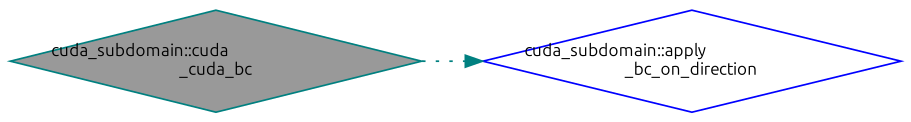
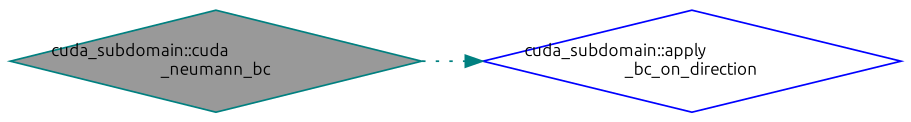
node "cuda_subdomain::cuda _cuda_bc": label "cuda_subdomain::cuda _cuda_bc" -> "cuda_subdomain::cuda _neumann_bc"
